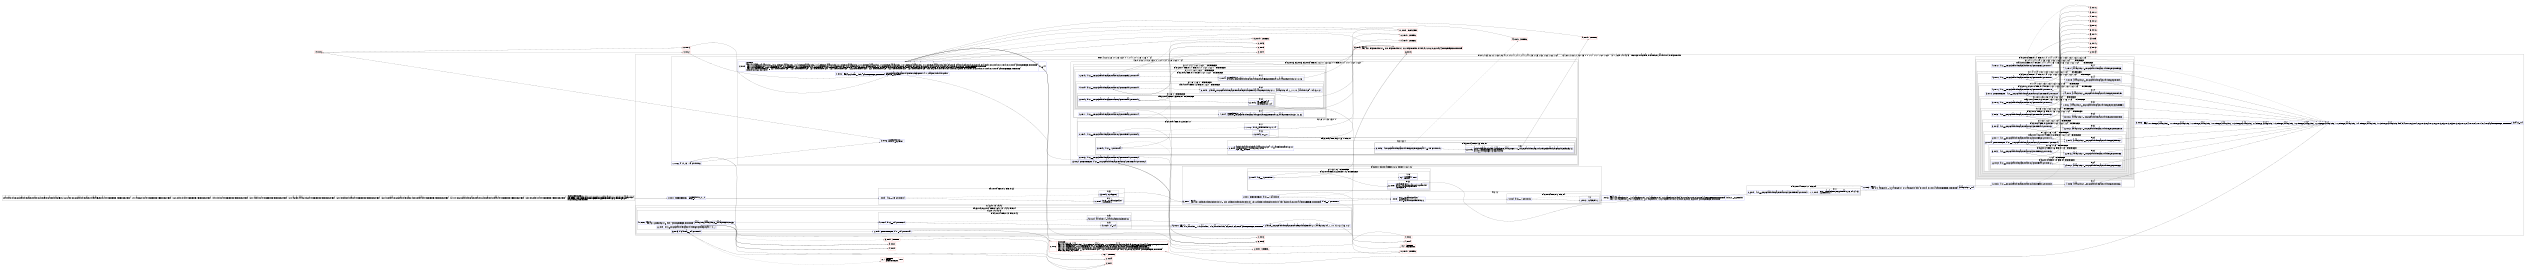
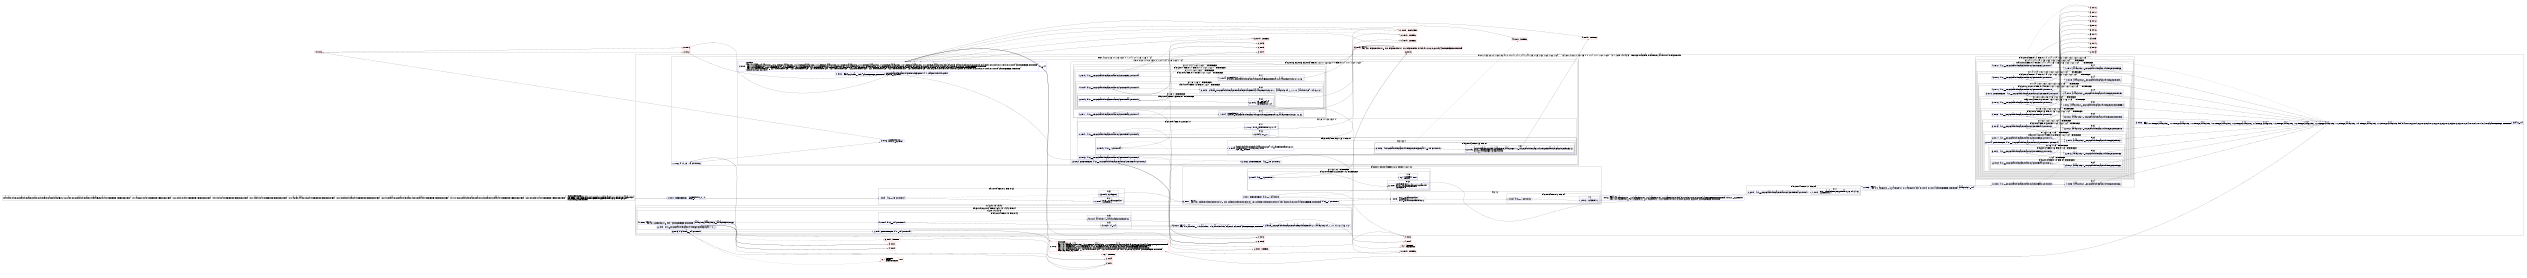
node "23: 0x0085": added
